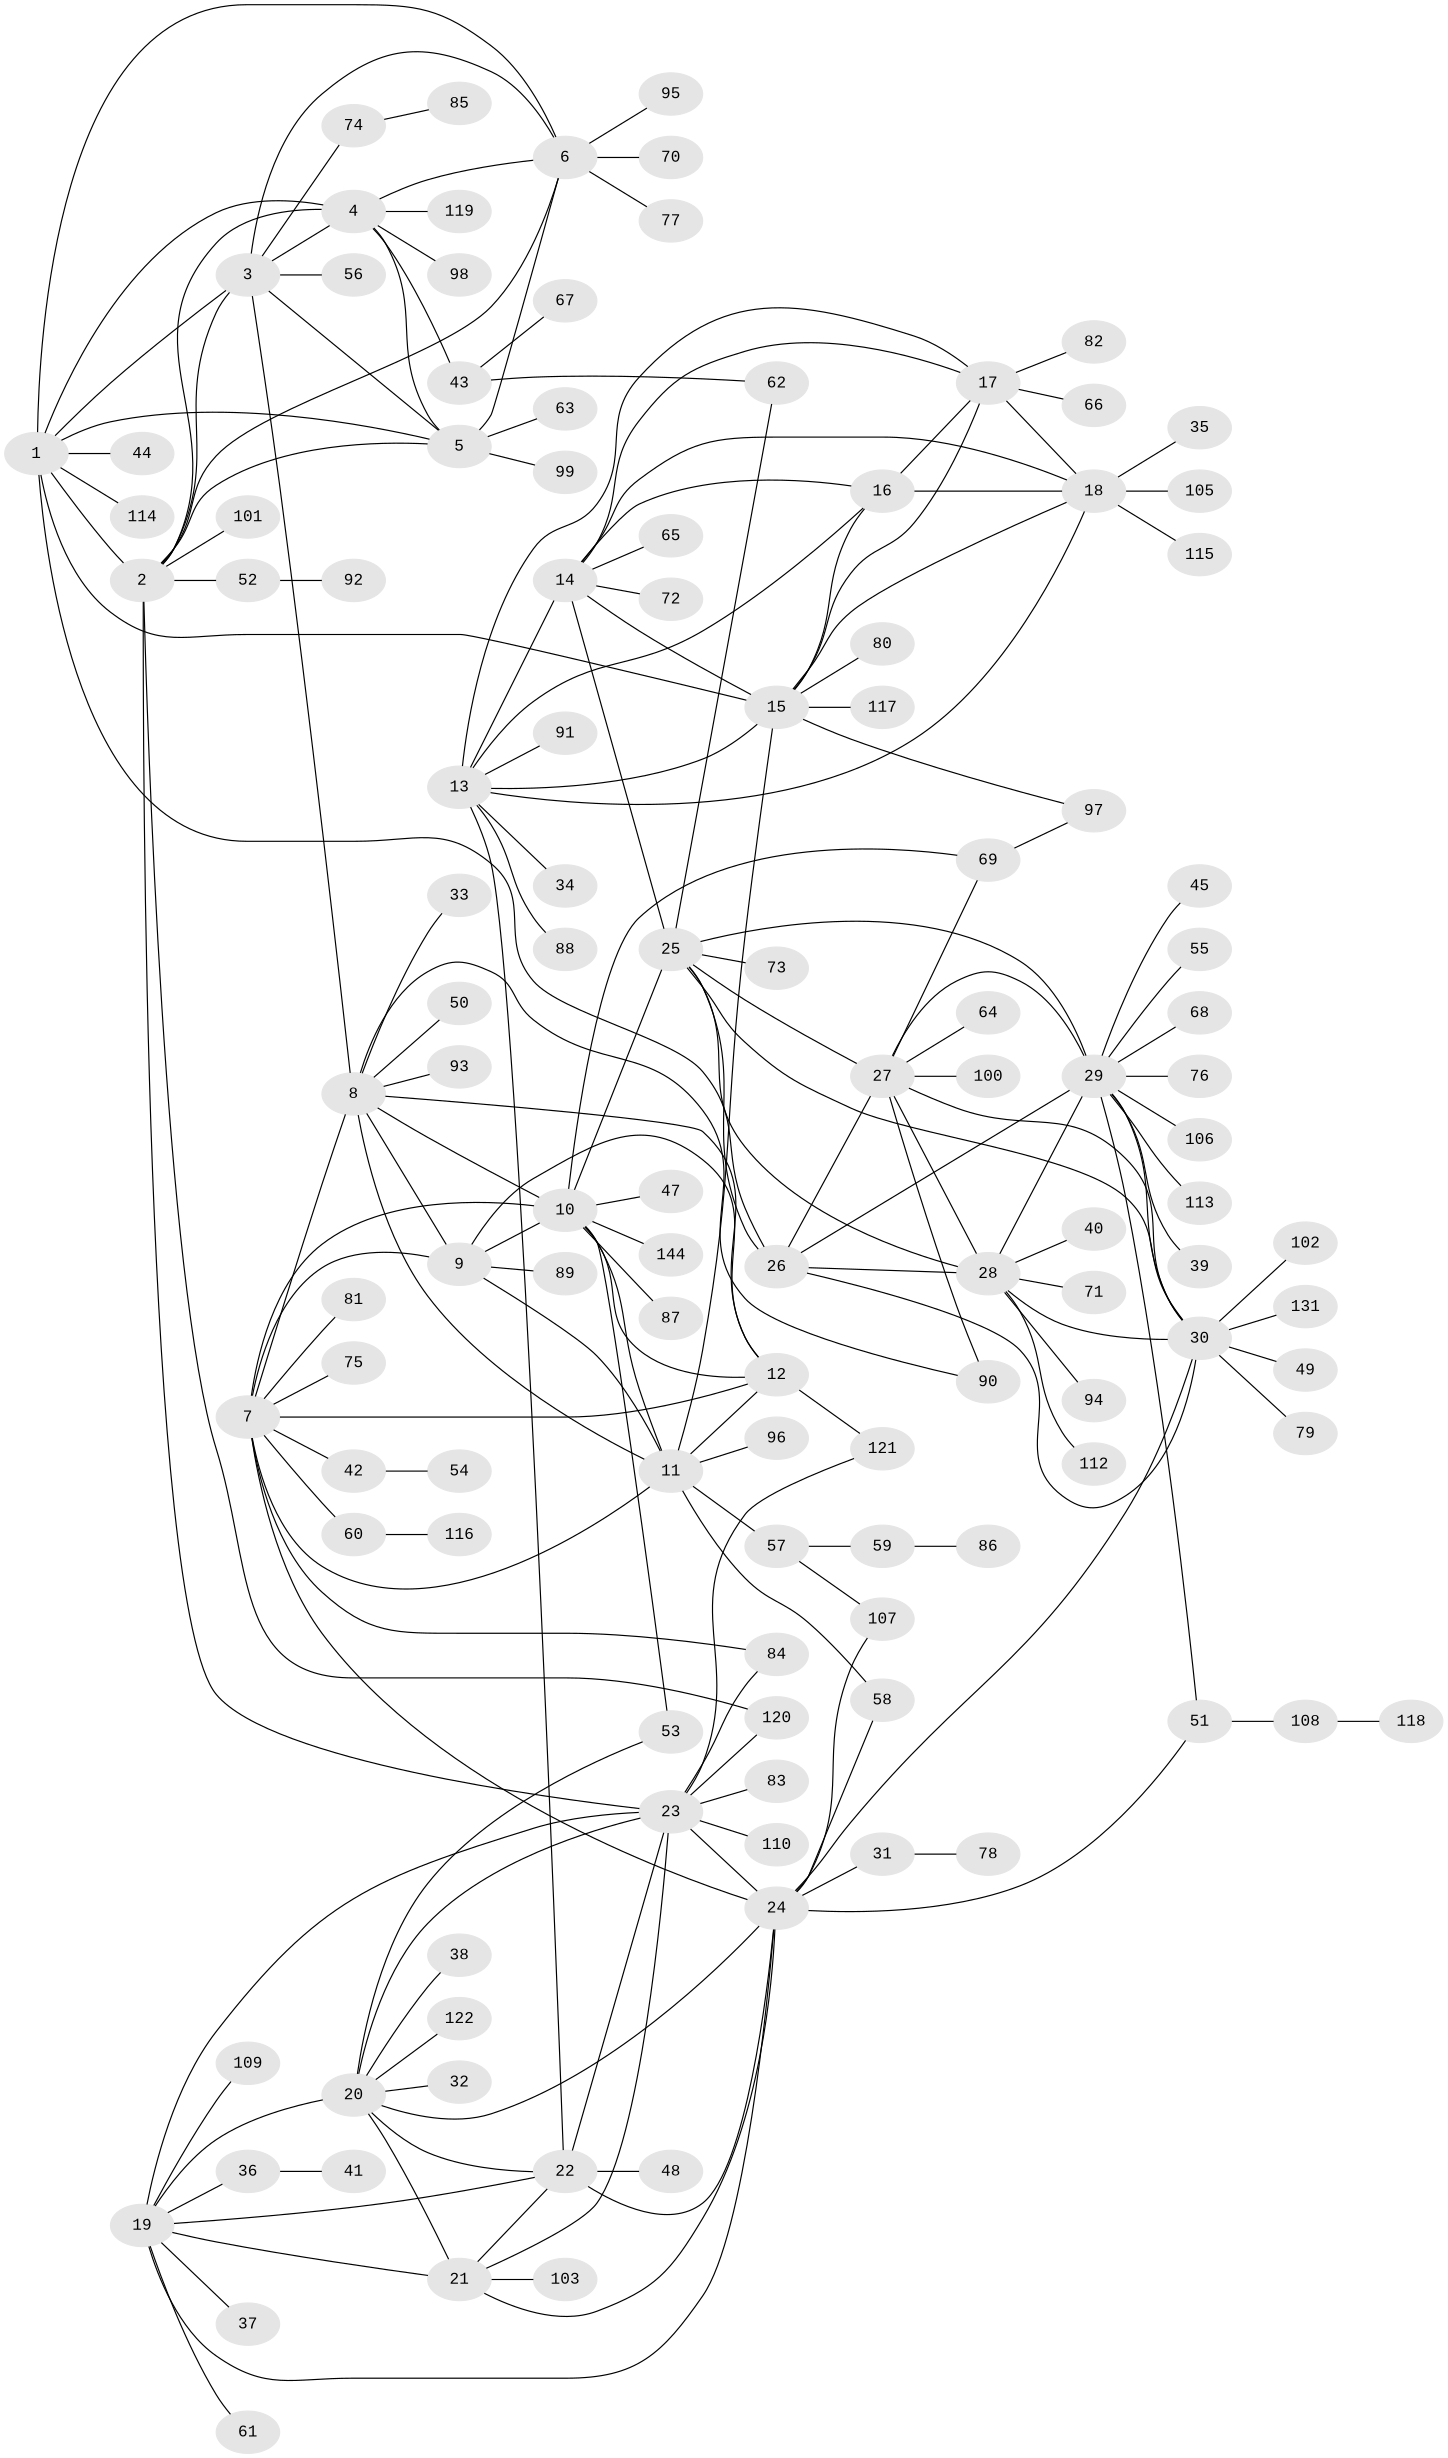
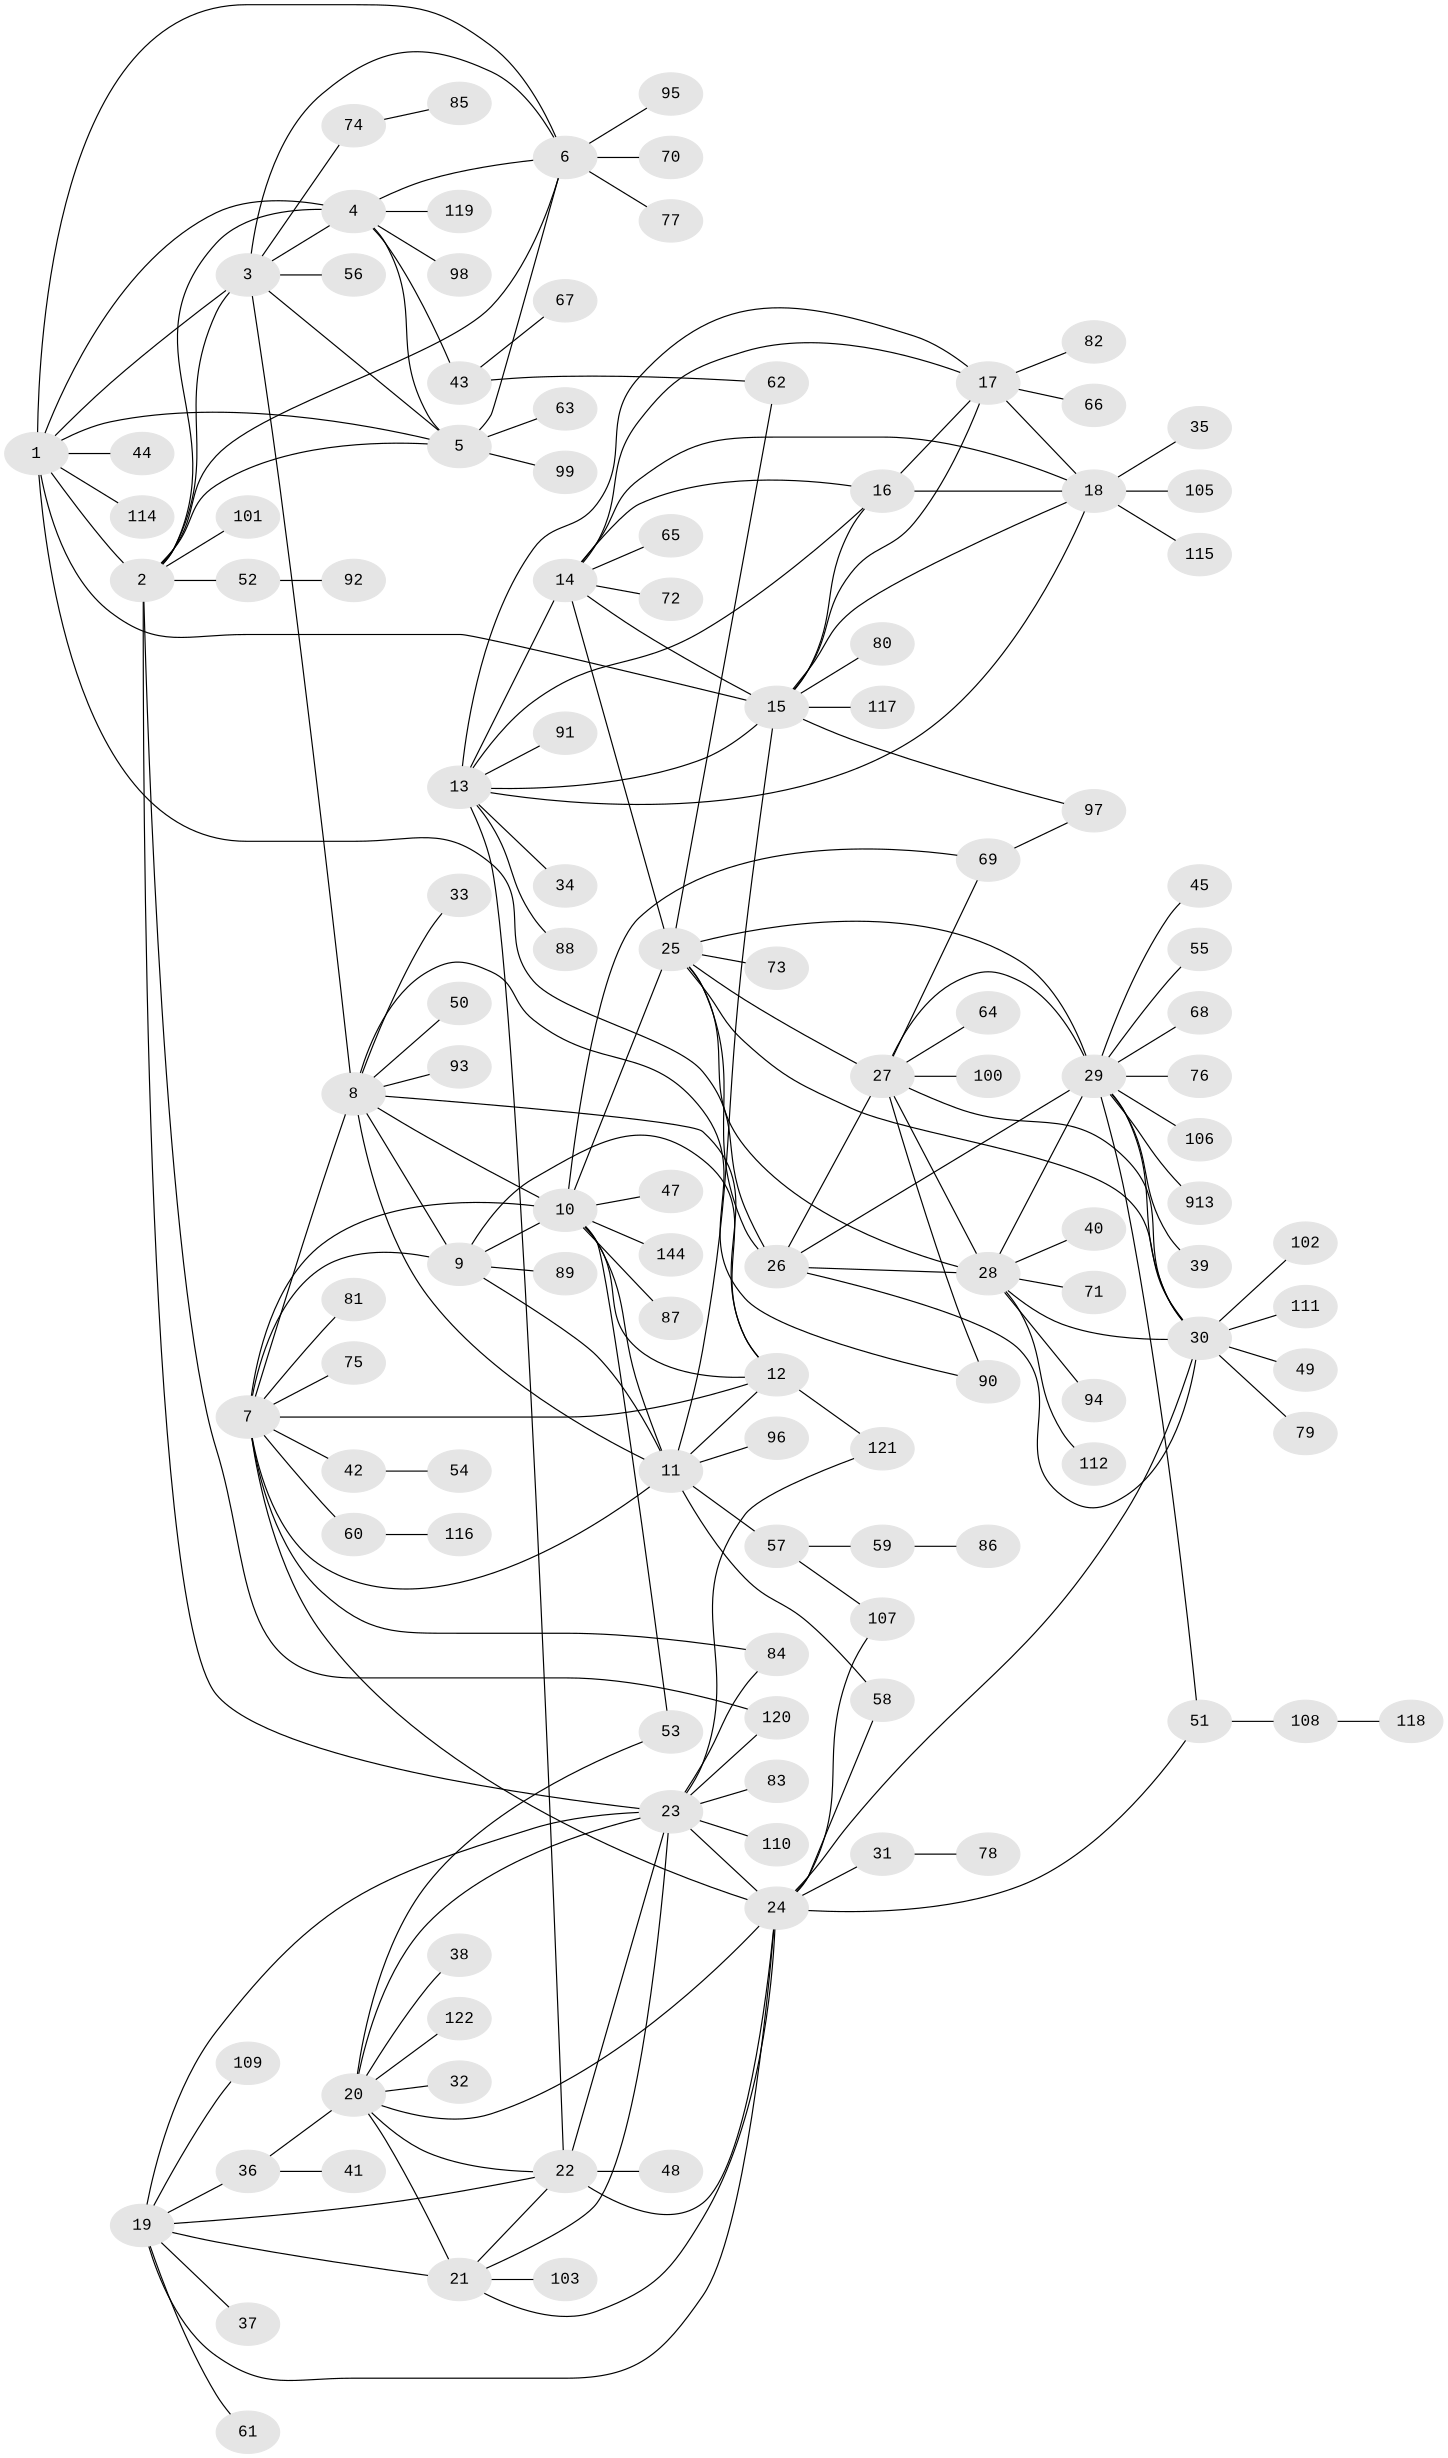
node "113": label "113" -> "913"
node "131": label "131" -> "111"
edge "20" -- "19": now "20" -- "36"
